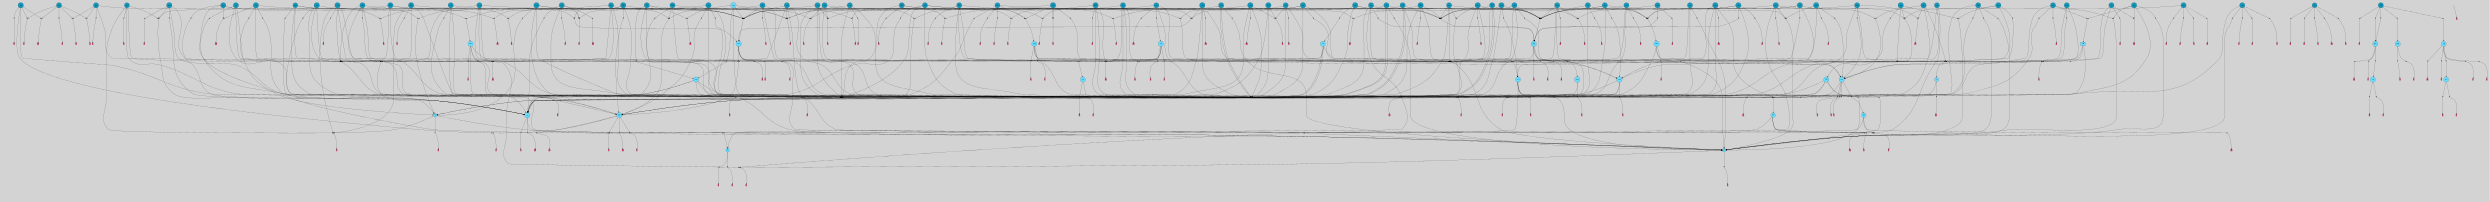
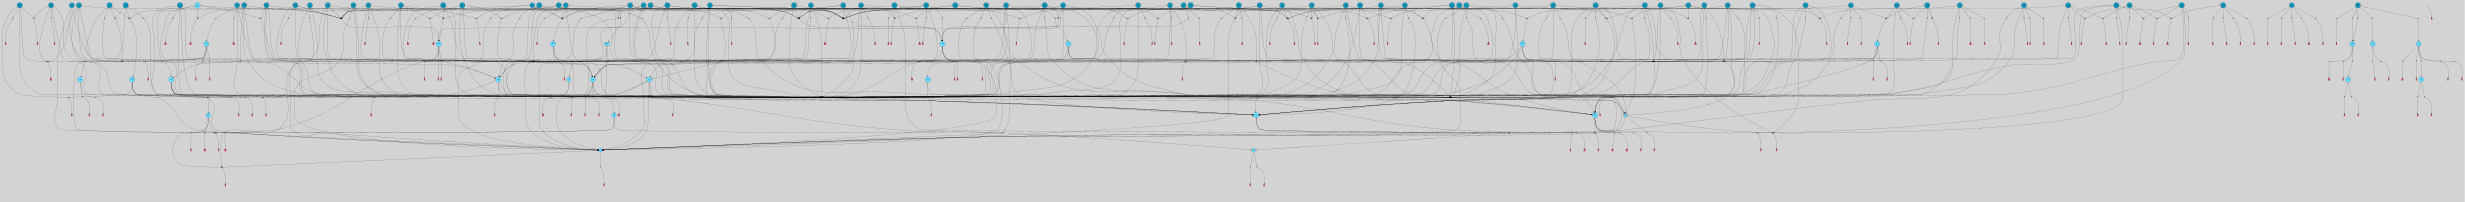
node "T601": removed
